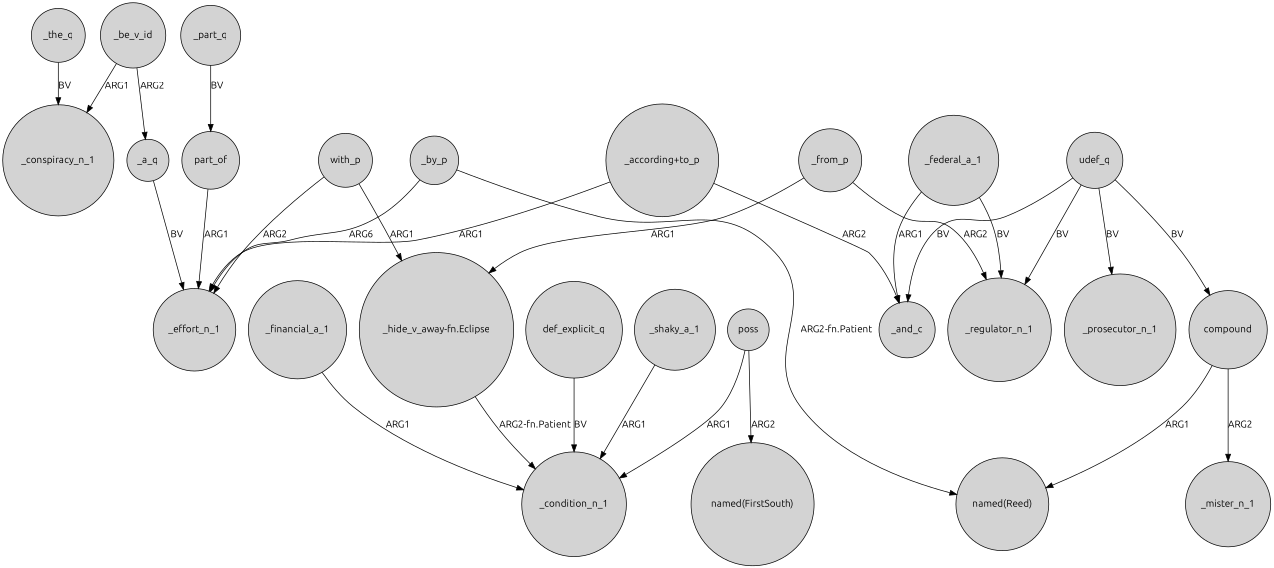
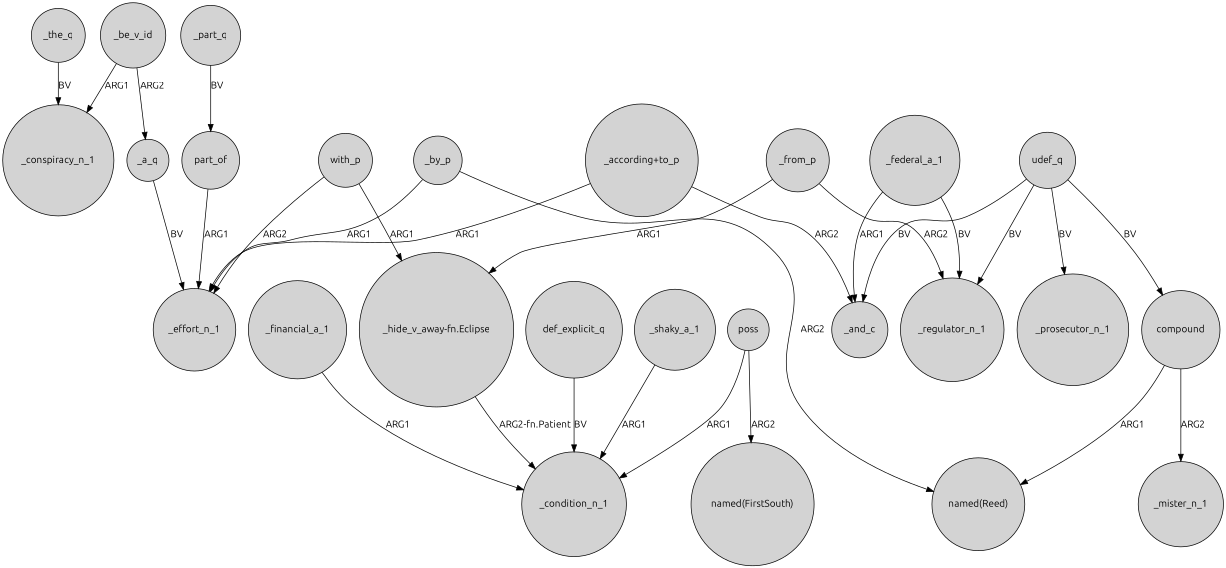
edge "_by_p" -> "_effort_n_1": label "ARG6" -> "ARG1"
edge "_by_p" -> "named(Reed)": label "ARG2-fn.Patient" -> "ARG2"
